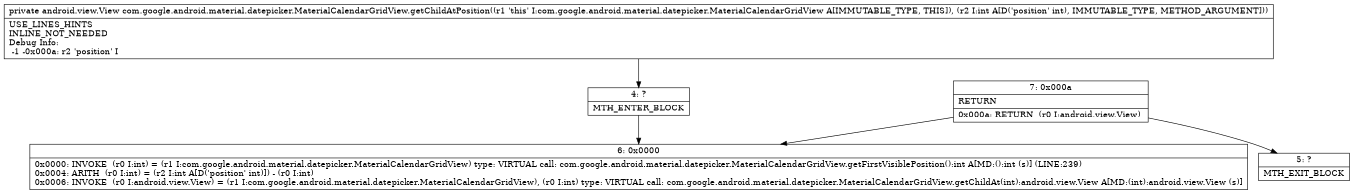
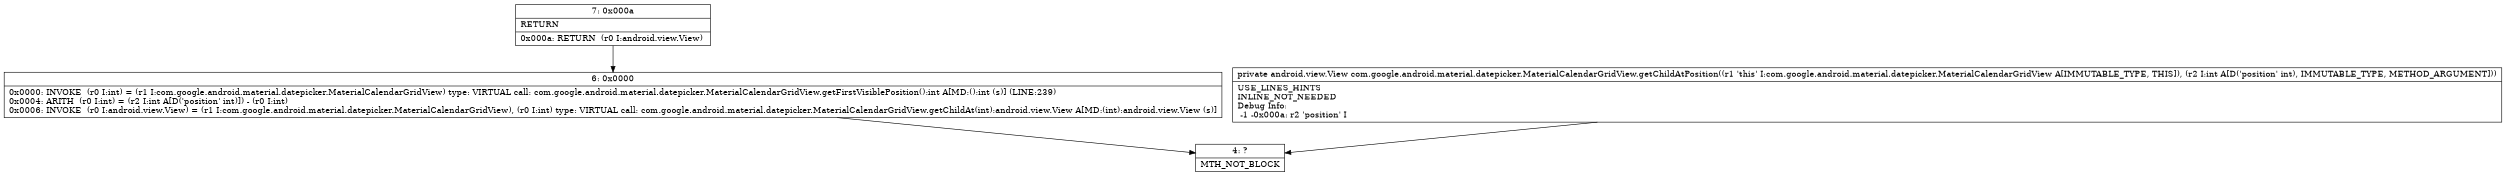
node "4: ?": text "MTH_ENTER_BLOCK" -> "MTH_NOT_BLOCK"
edge "4: ?" -> "6: 0x0000": reversed
node "5: ?": removed
